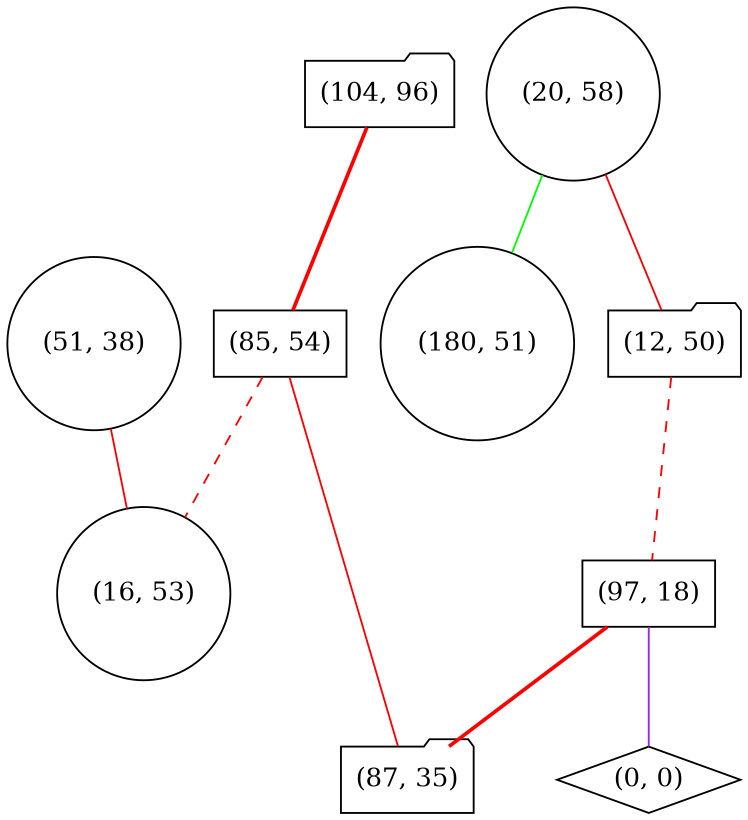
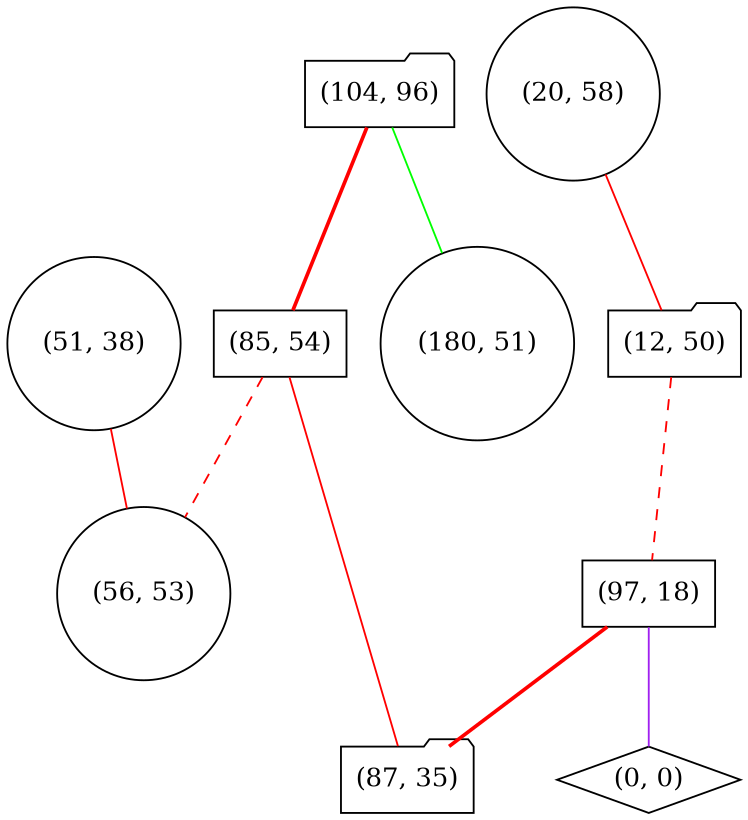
edge "(20, 58)" -- "(180, 51)": now "(104, 96)" -- "(180, 51)"
node "(16, 53)": label "(16, 53)" -> "(56, 53)"
